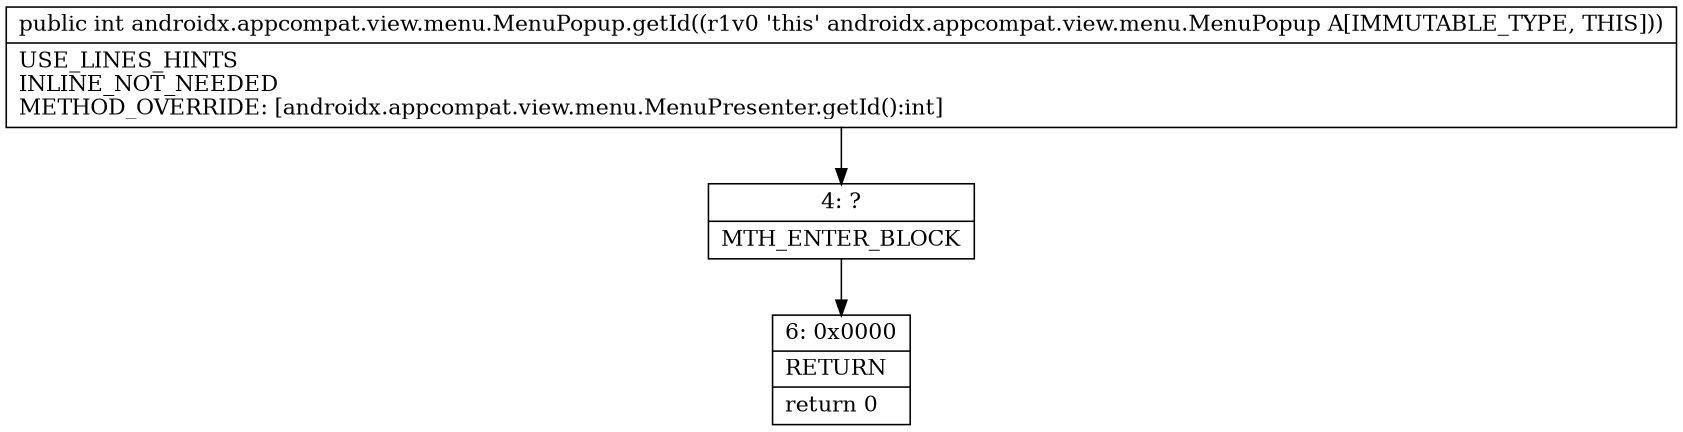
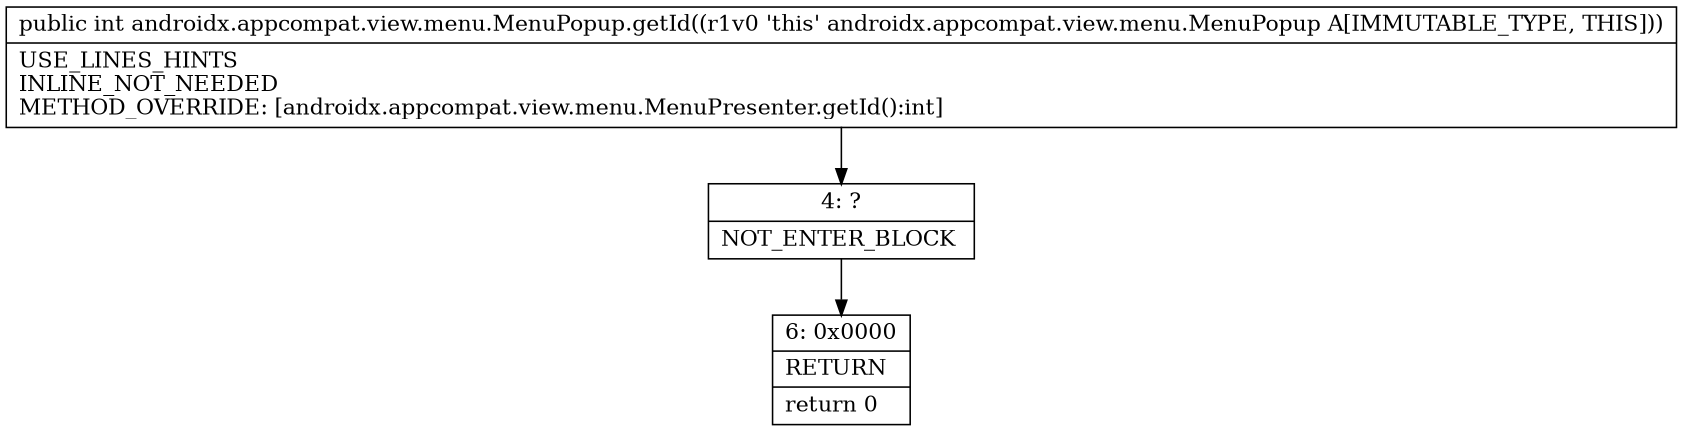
node "4: ?": text "MTH_ENTER_BLOCK" -> "NOT_ENTER_BLOCK"
